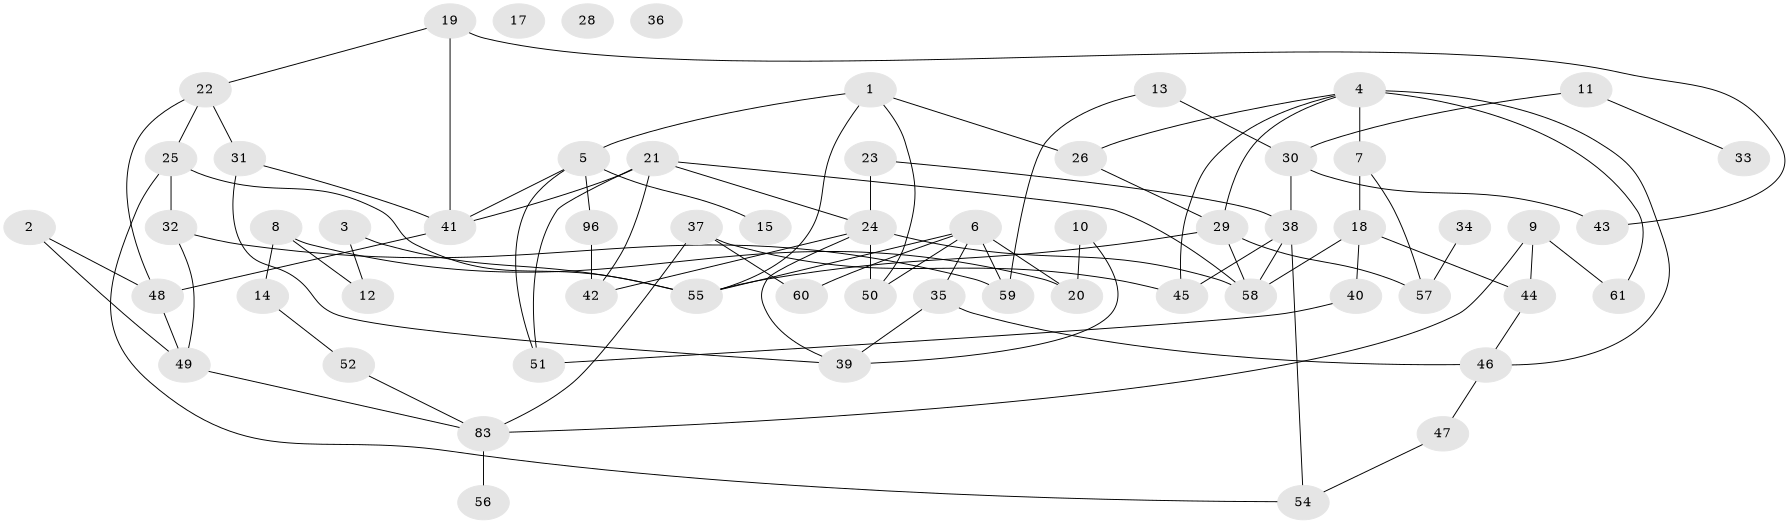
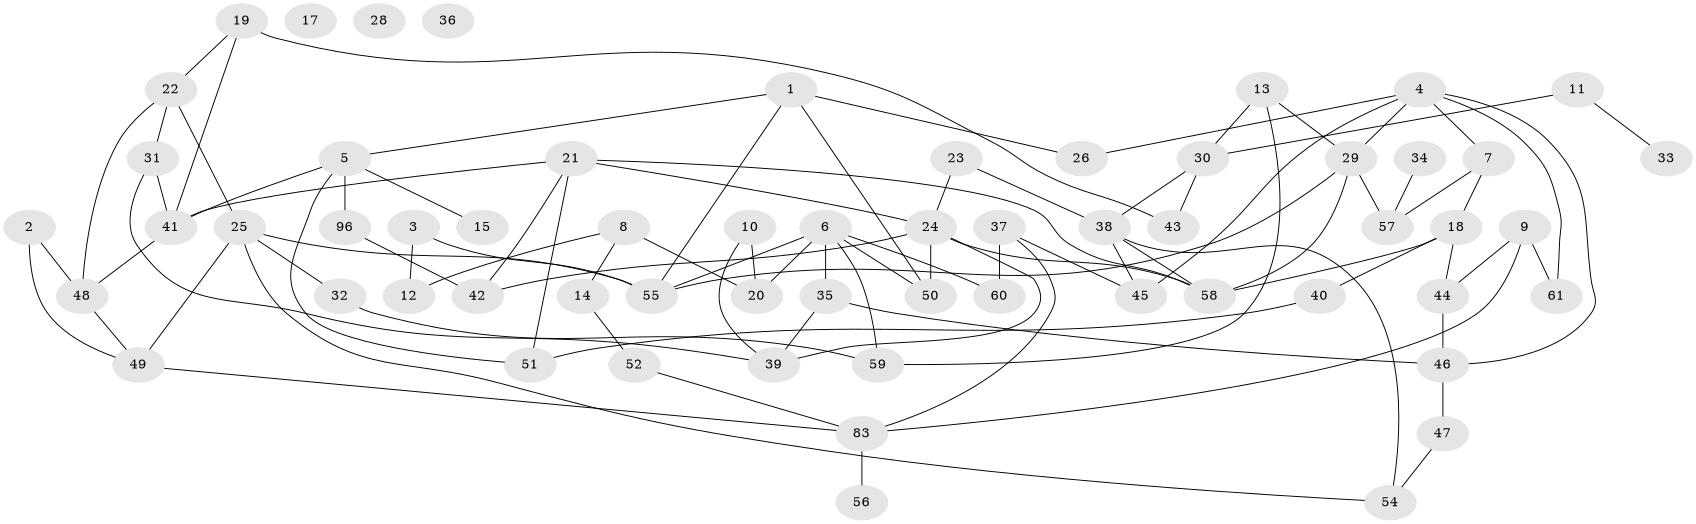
edge "26" -- "29": now "13" -- "29"
edge "32" -- "49": now "25" -- "49"
